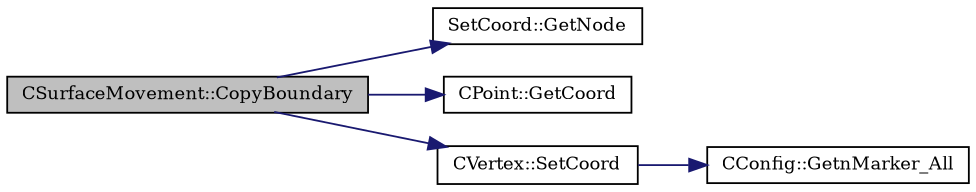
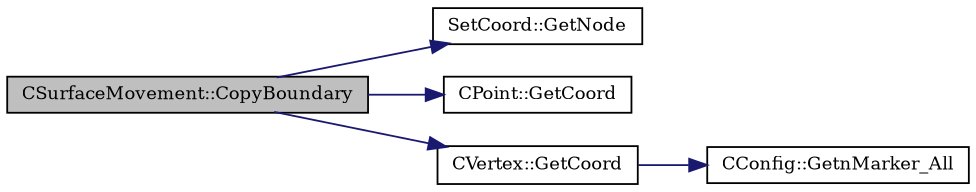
node "CVertex::SetCoord": label "CVertex::SetCoord" -> "CVertex::GetCoord"
